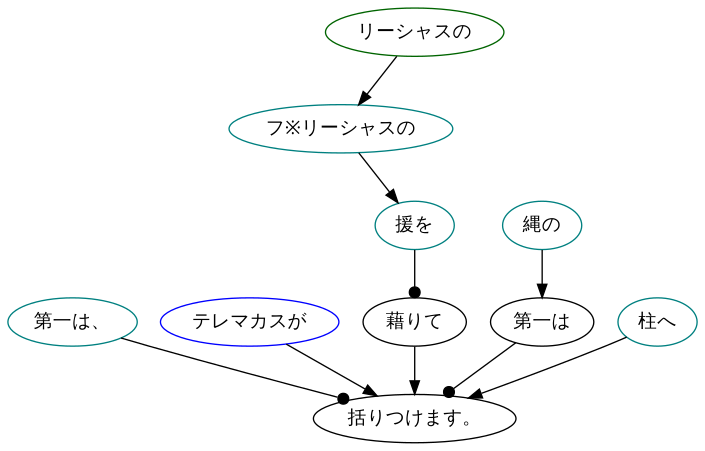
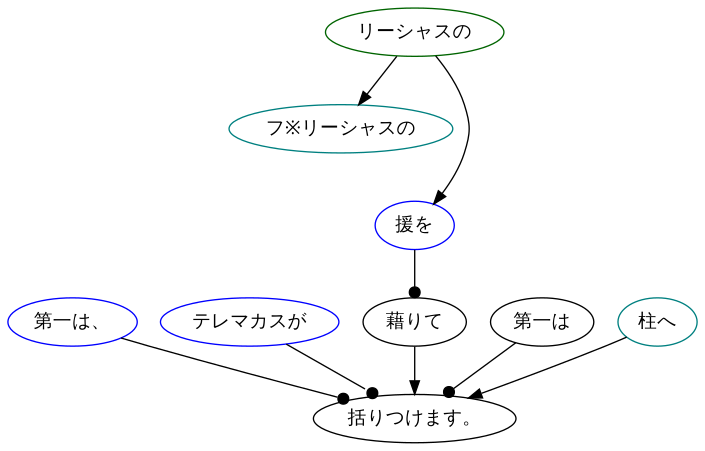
edge "フ※リーシャスの" -> "援を": now "リーシャスの" -> "援を"
node "援を": color teal -> blue
node "縄の": removed
node "第一は、": color teal -> blue
edge "テレマカスが" -> "括りつけます。": arrowhead normal -> dot
